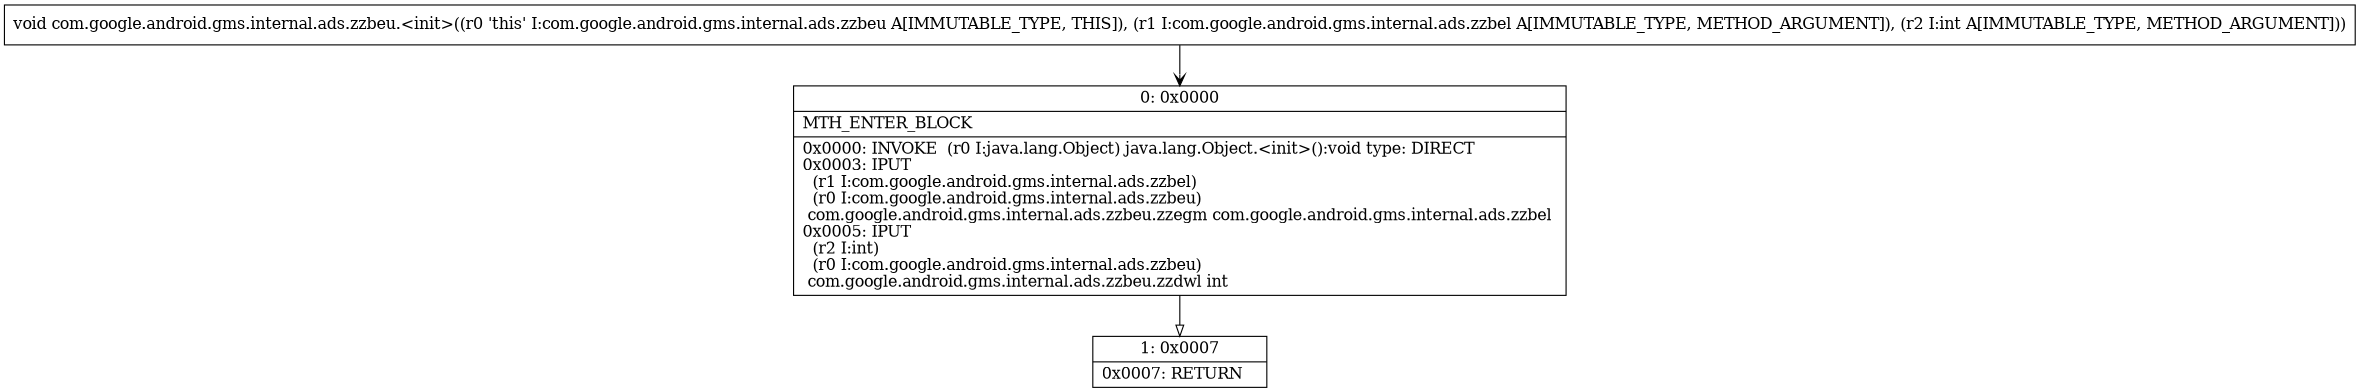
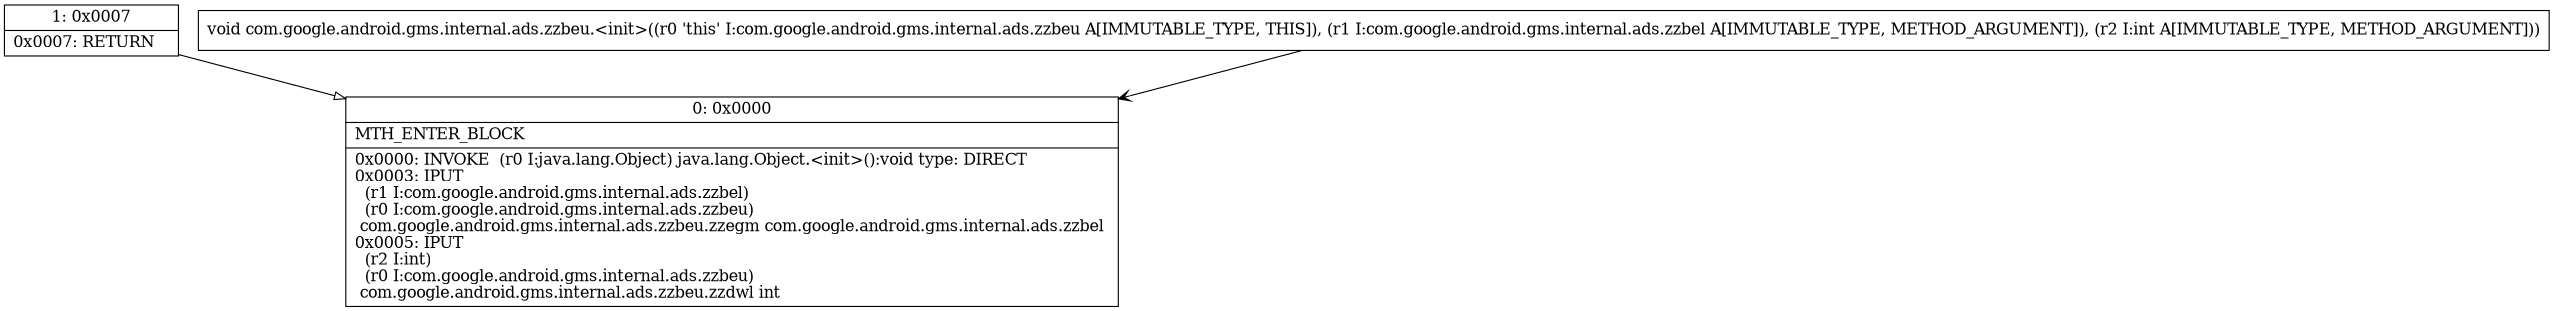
edge "0: 0x0000" -> "1: 0x0007": reversed
